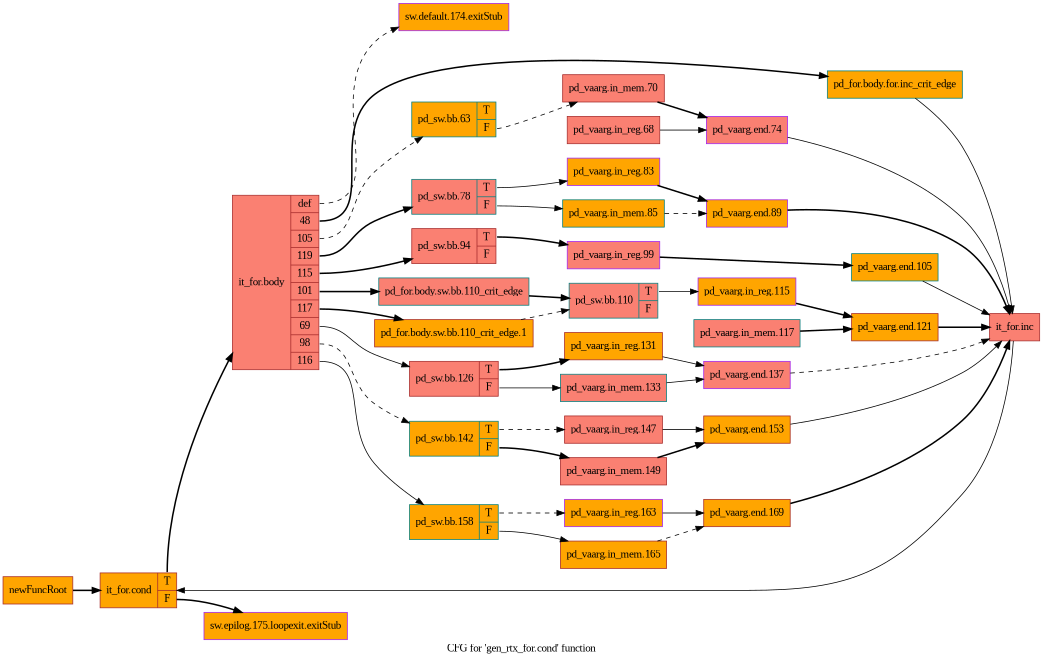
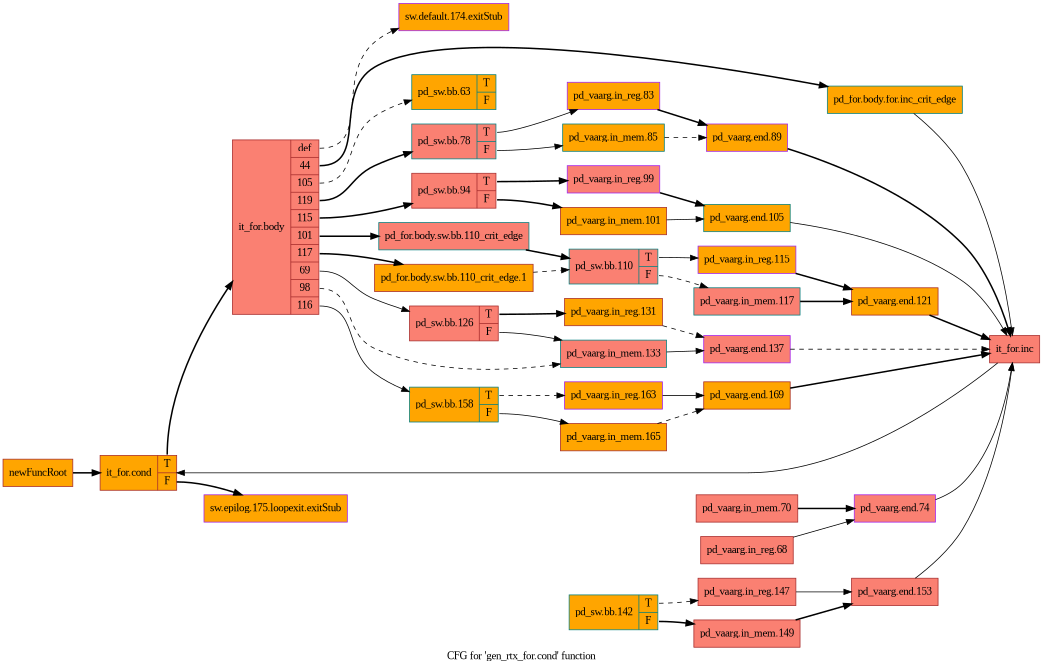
edge "pd_sw.bb.63" -> "pd_vaarg.in_mem.70": removed
node "it_for.body": text "48" -> "44"
node "pd_vaarg.in_mem.101": added
edge "pd_sw.bb.110" -> "pd_vaarg.in_mem.117": added
edge "pd_vaarg.in_reg.131" -> "pd_vaarg.end.137": style solid -> dashed
edge "it_for.body" -> "pd_sw.bb.142": now "it_for.body" -> "pd_vaarg.in_mem.133"
node "pd_vaarg.end.153": fillcolor orange -> salmon
